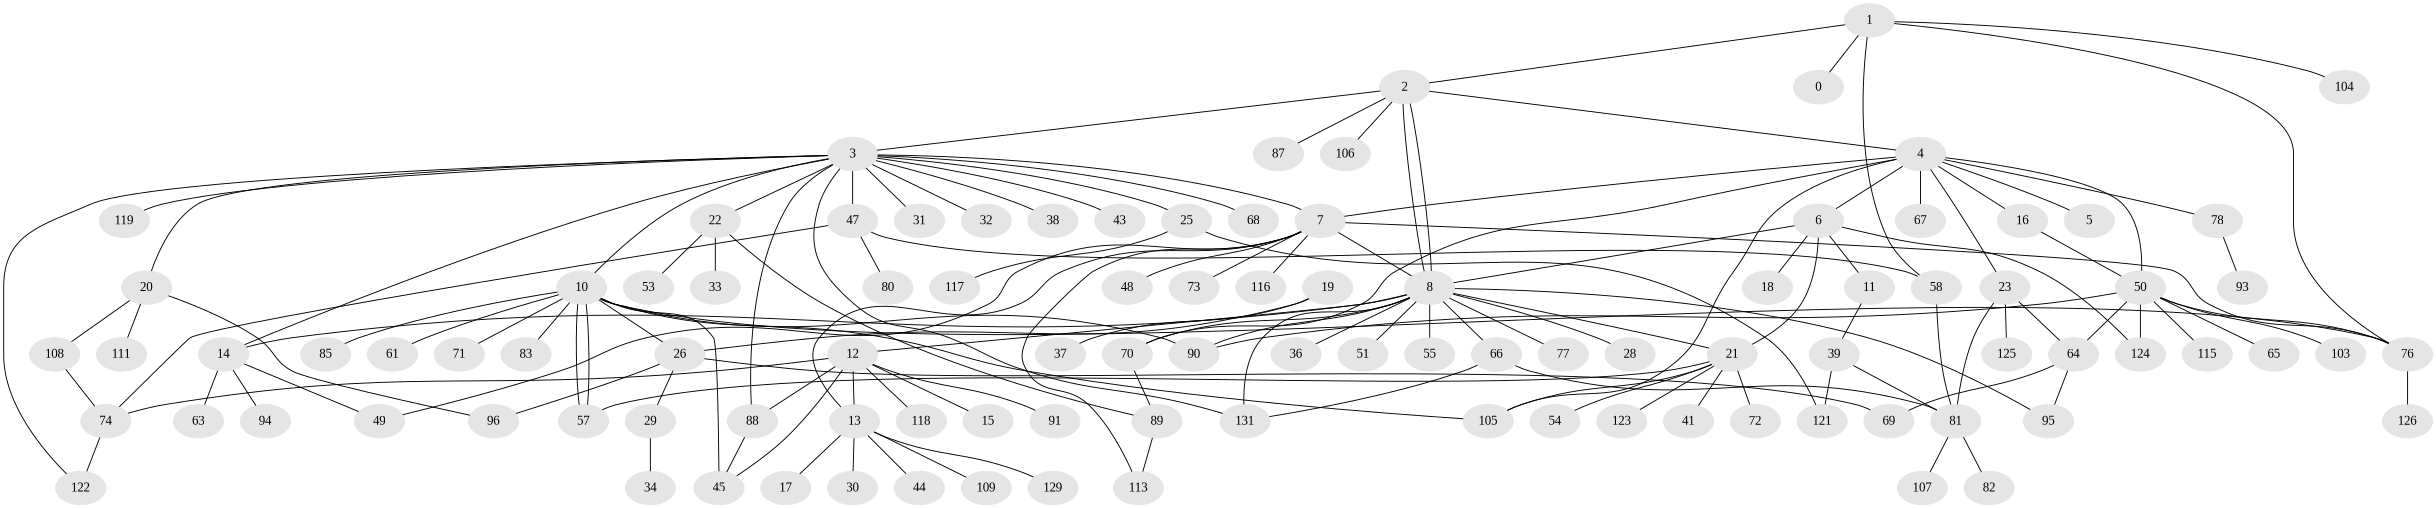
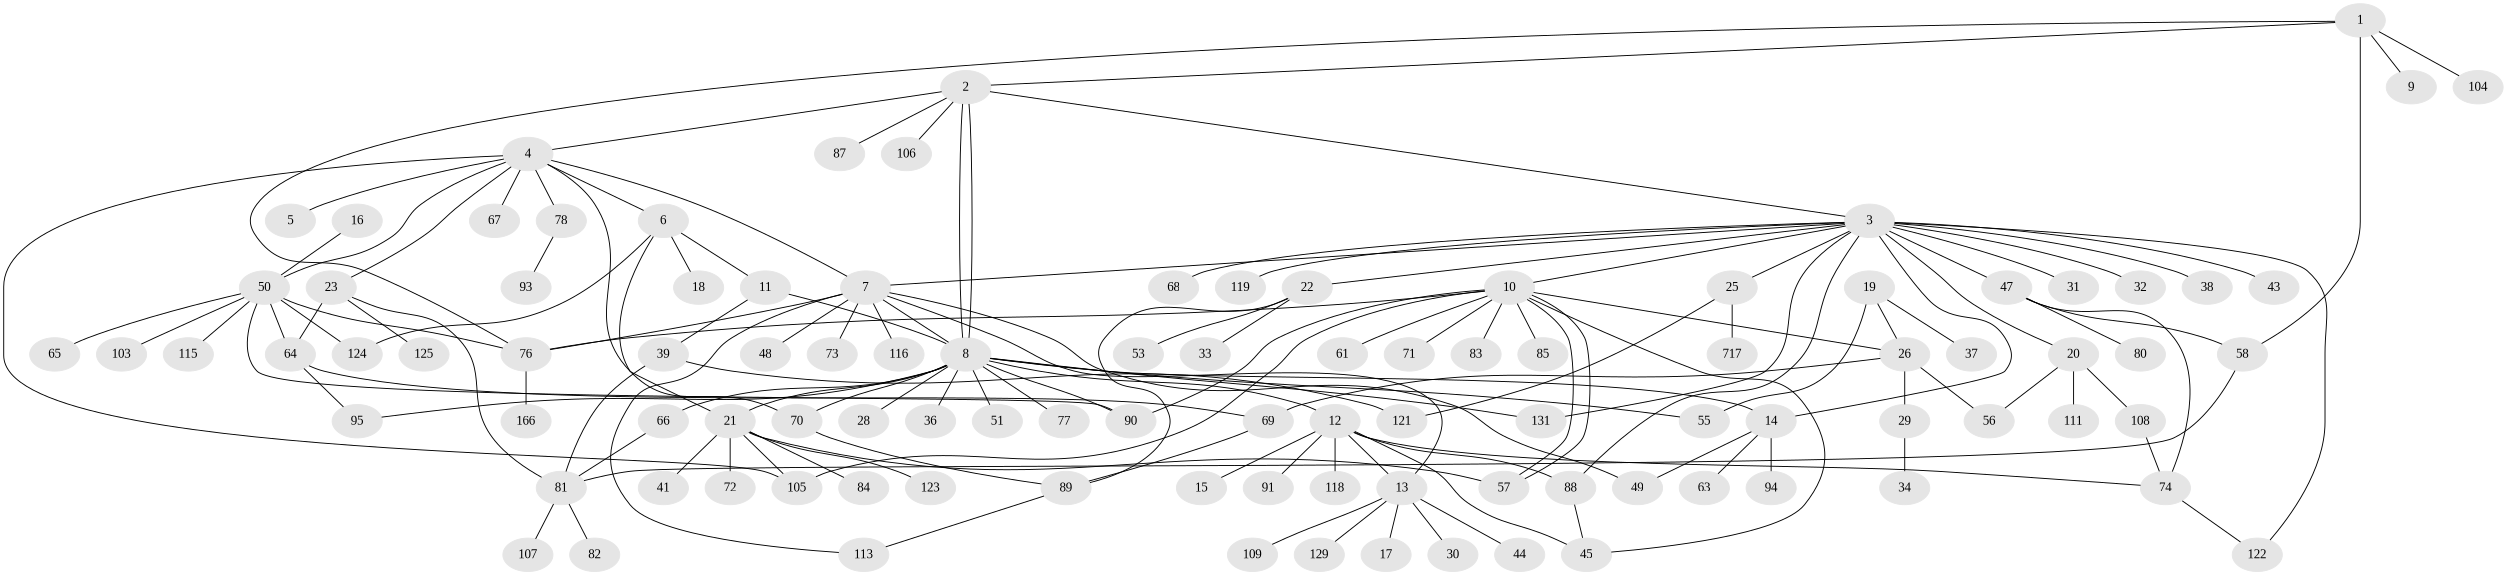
node "0": label "0" -> "9"
edge "4" -- "16": removed
edge "6" -- "8": now "11" -- "8"
node "117": label "117" -> "717"
edge "19" -- "55": added
edge "66" -- "131": removed
node "96": label "96" -> "56"
node "54": label "54" -> "84"
node "126": label "126" -> "166"
edge "69" -- "89": added
